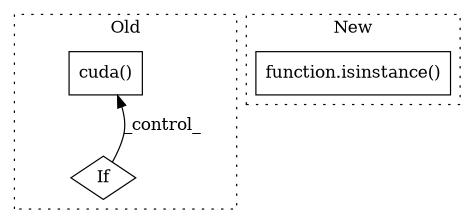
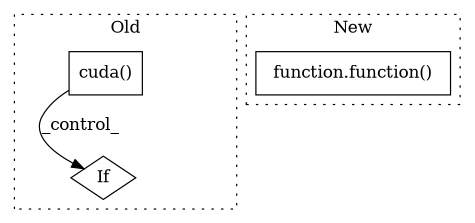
node "function.isinstance()": label "function.isinstance()" -> "function.function()"
edge "If" -> "cuda()": reversed
